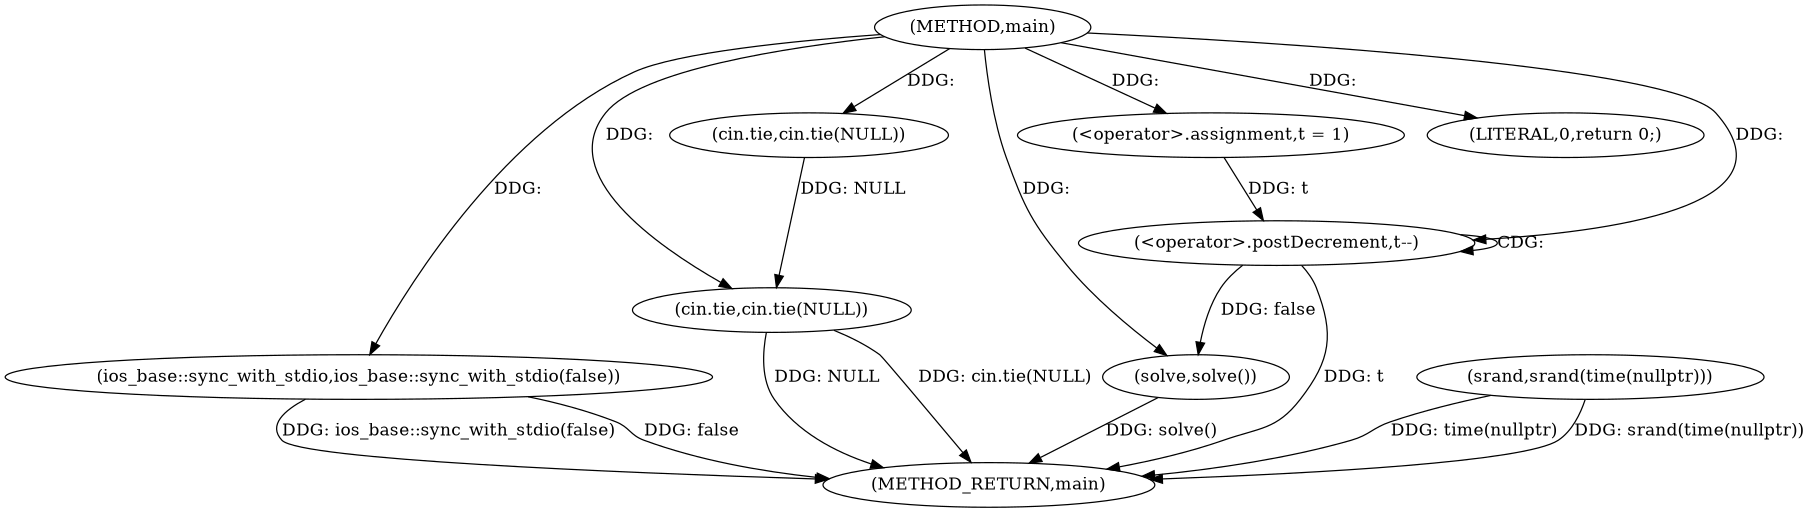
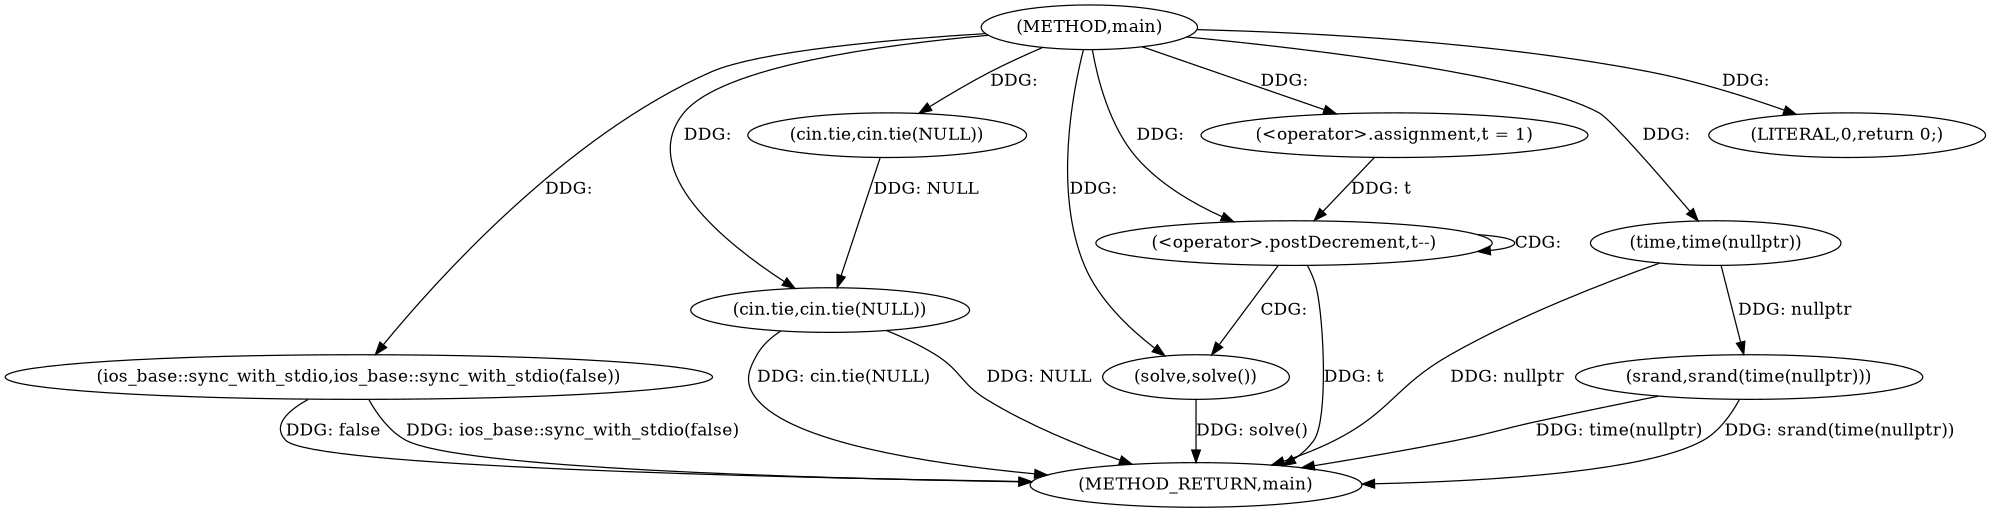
node "(time,time(nullptr))": added
edge "(<operator>.postDecrement,t--)" -> "(solve,solve())": label "DDG: false" -> "CDG: "
